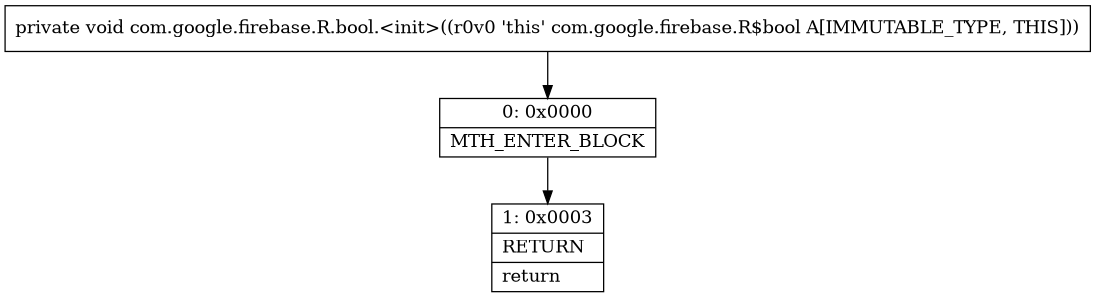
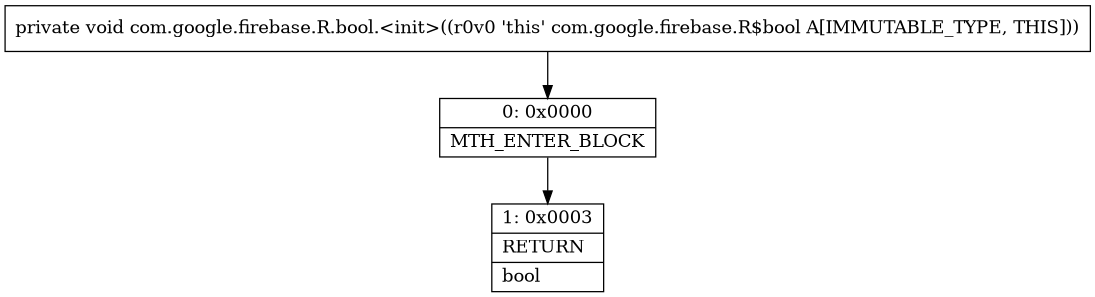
node "1: 0x0003": text "return" -> "bool"
